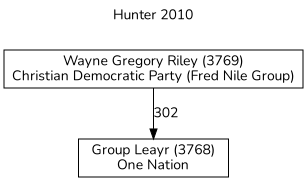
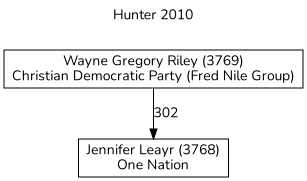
node "Group Leayr (3768) One Nation": label "Group Leayr (3768) One Nation" -> "Jennifer Leayr (3768) One Nation"
